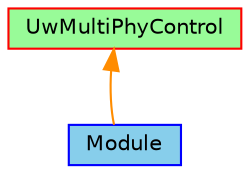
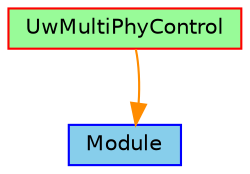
edge "Module" -> "UwMultiPhyControl": reversed
